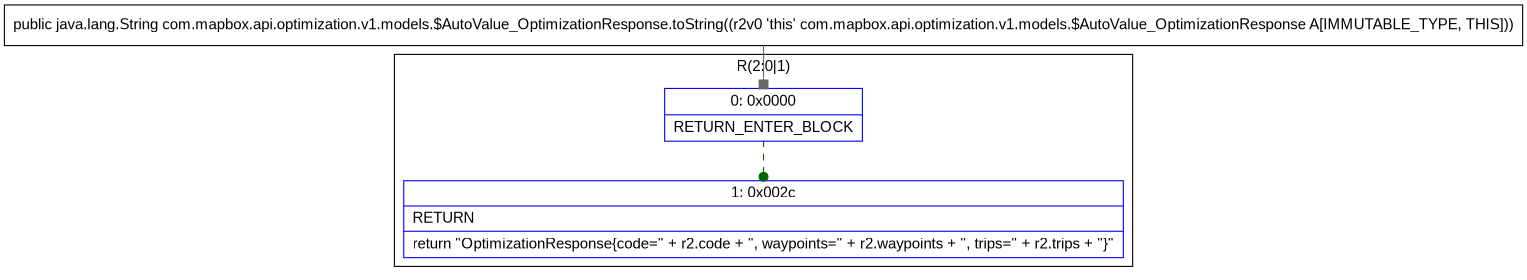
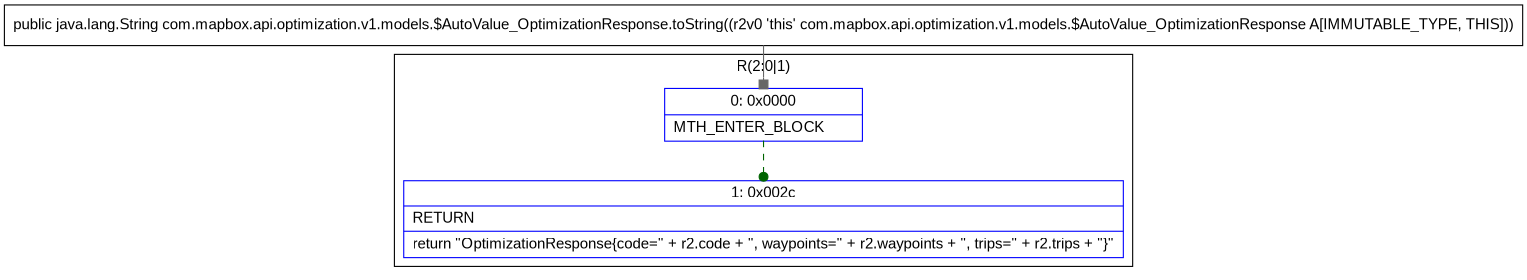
node "0: 0x0000": text "RETURN_ENTER_BLOCK" -> "MTH_ENTER_BLOCK"
